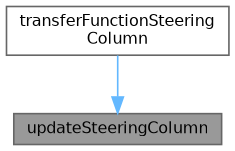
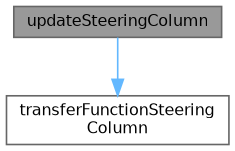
edge "transferFunctionSteering Column" -> "updateSteeringColumn": reversed
